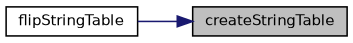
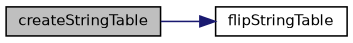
edge "flipStringTable" -> "createStringTable": reversed
